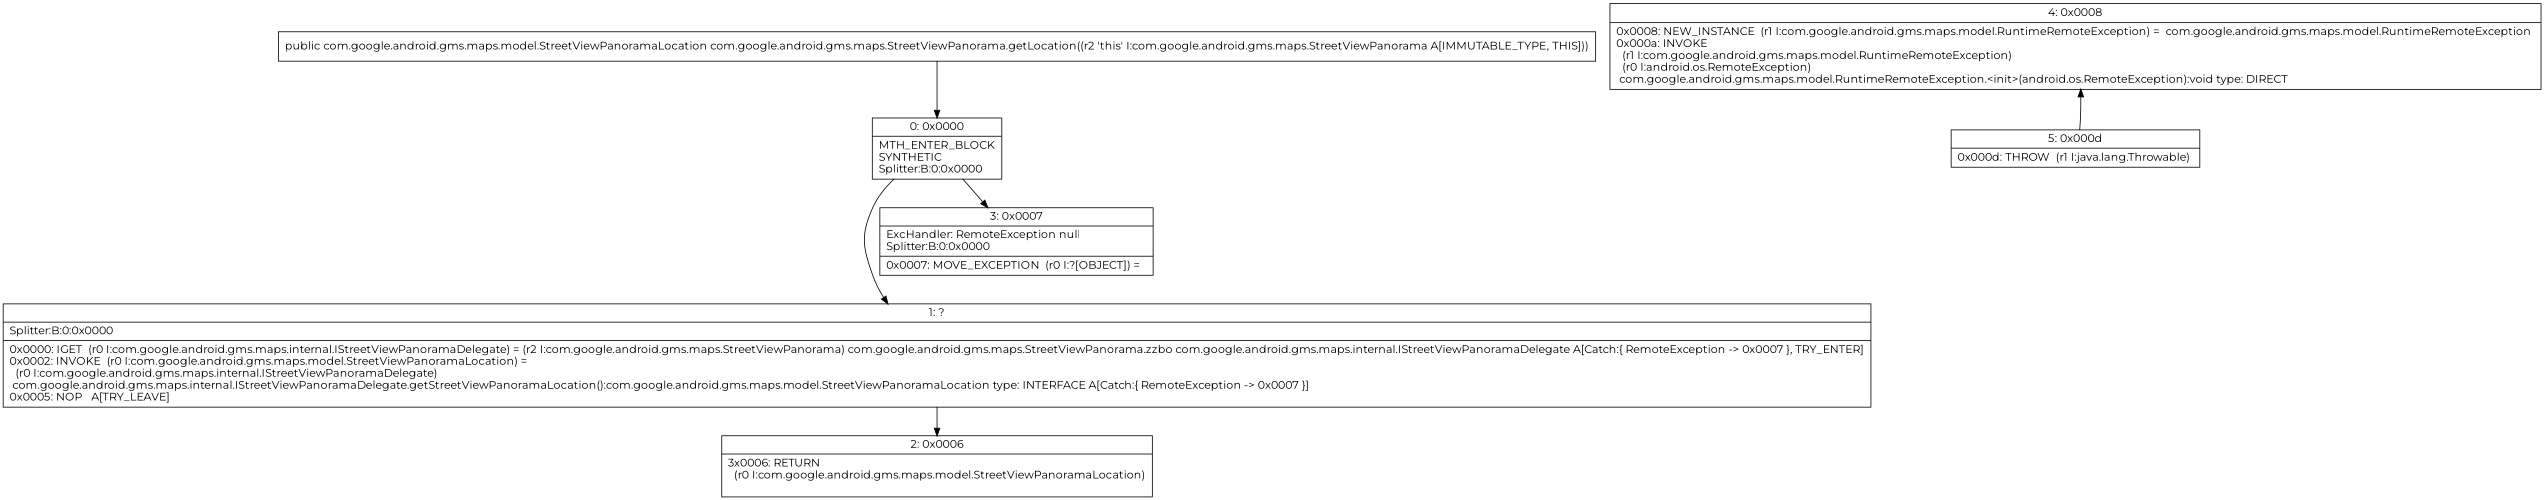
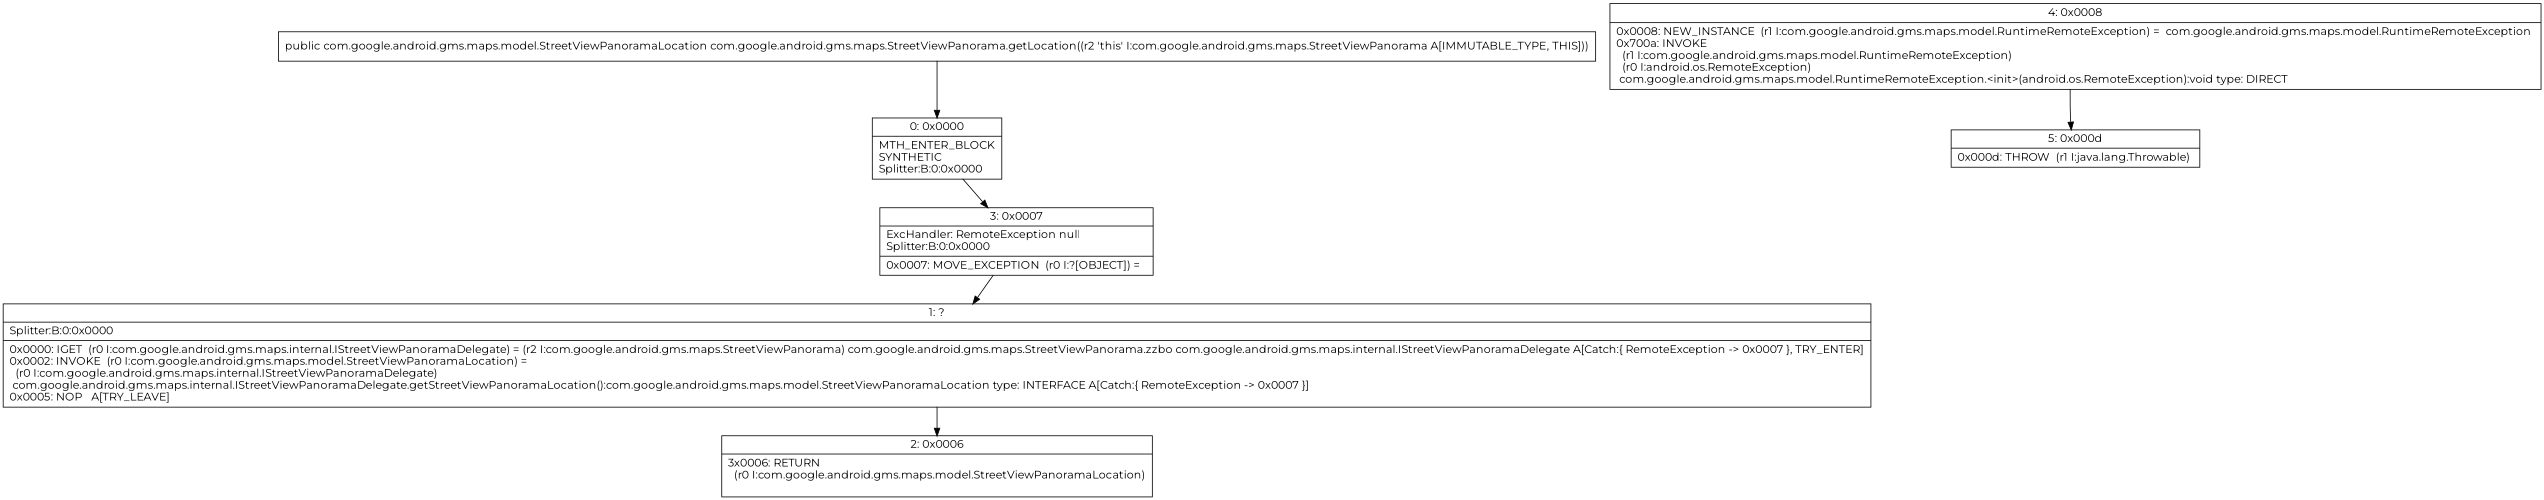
node "4: 0x0008": text "0x000a: INVOKE" -> "0x700a: INVOKE"
edge "5: 0x000d" -> "4: 0x0008": reversed
edge "0: 0x0000" -> "1: ?": now "3: 0x0007" -> "1: ?"
